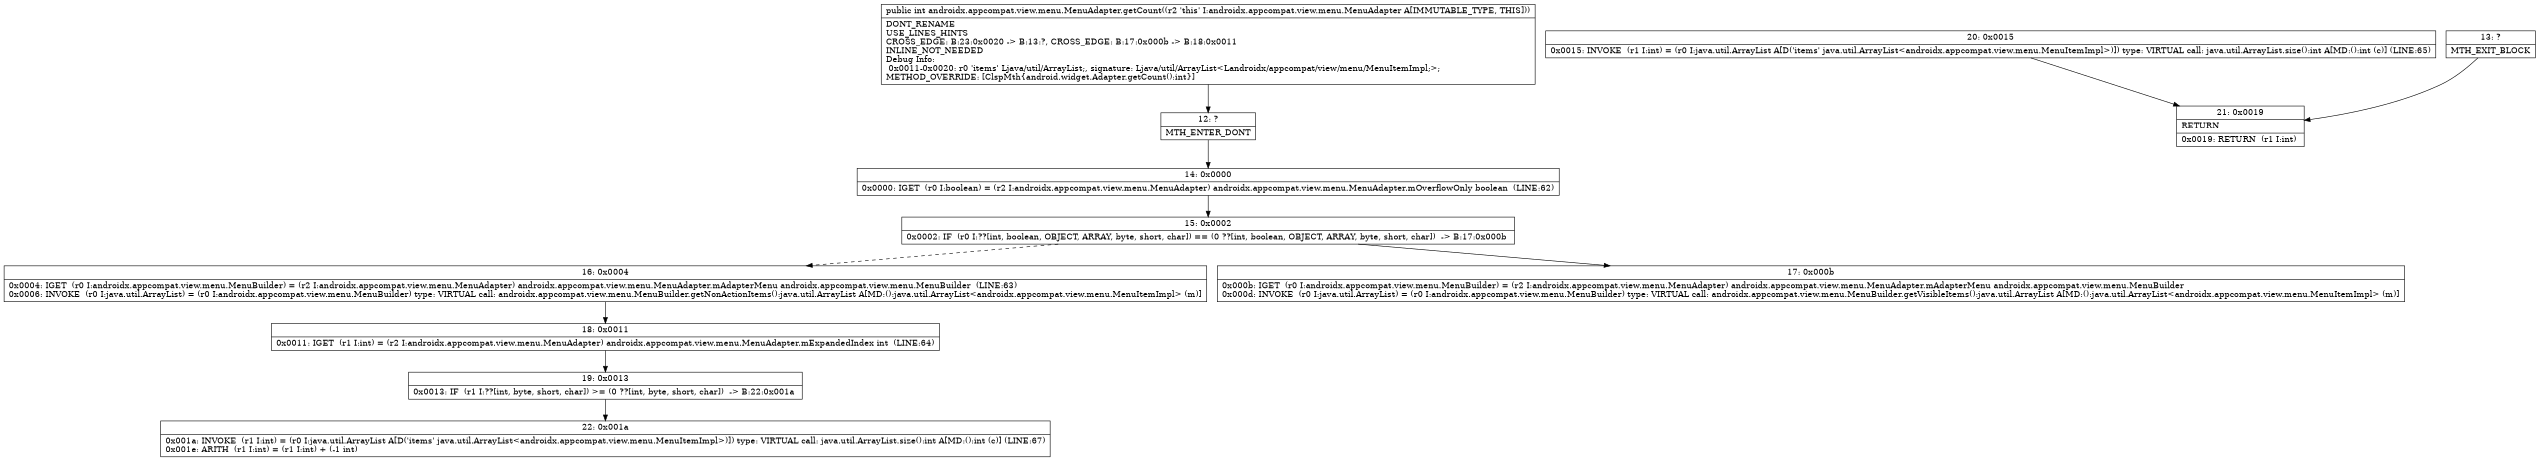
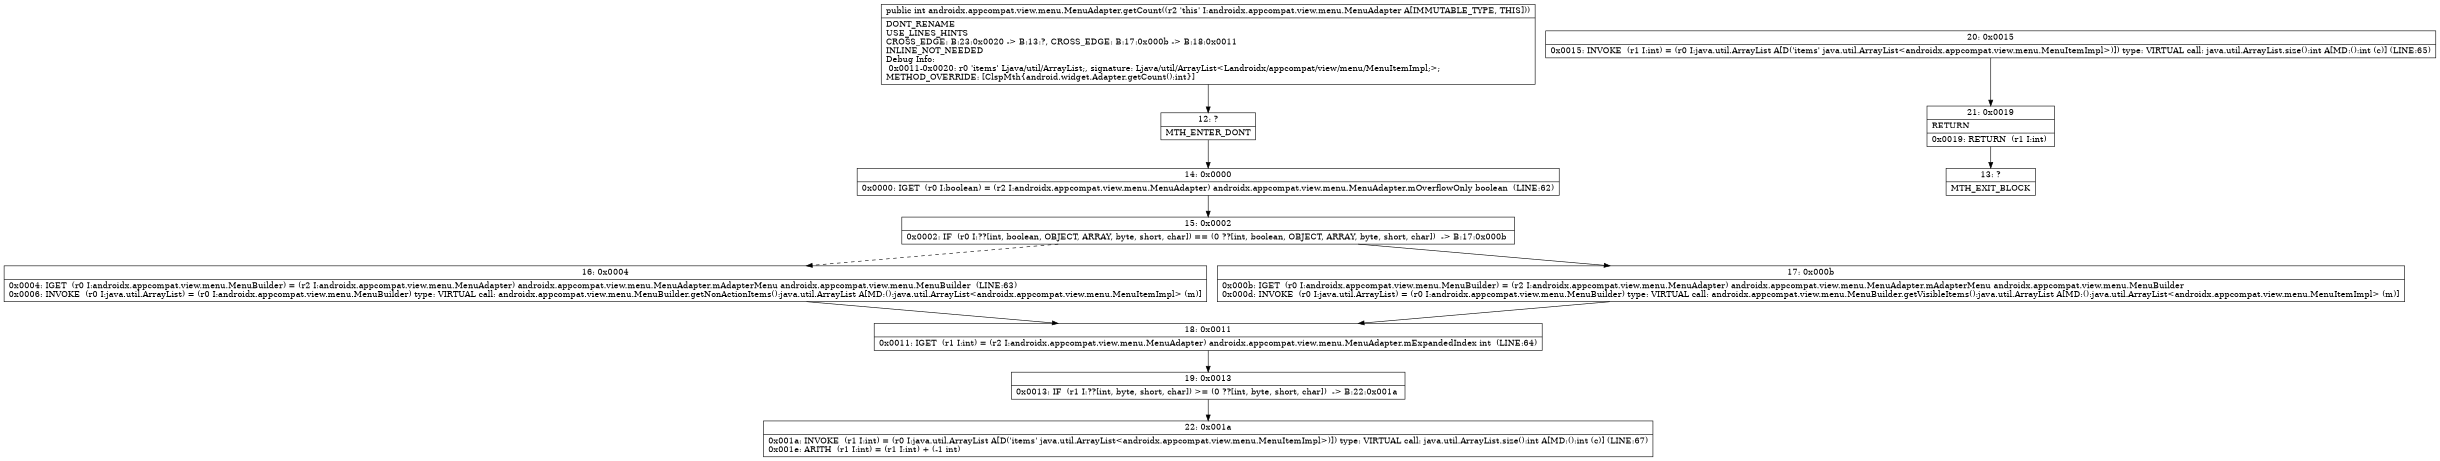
edge "13: ?" -> "21: 0x0019": reversed
edge "17: 0x000b" -> "18: 0x0011": added
